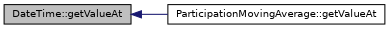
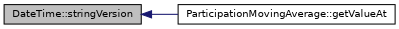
node "DateTime::getValueAt": label "DateTime::getValueAt" -> "DateTime::stringVersion"
